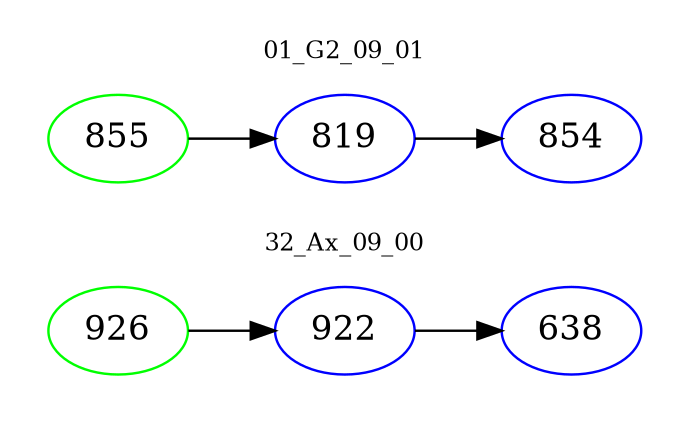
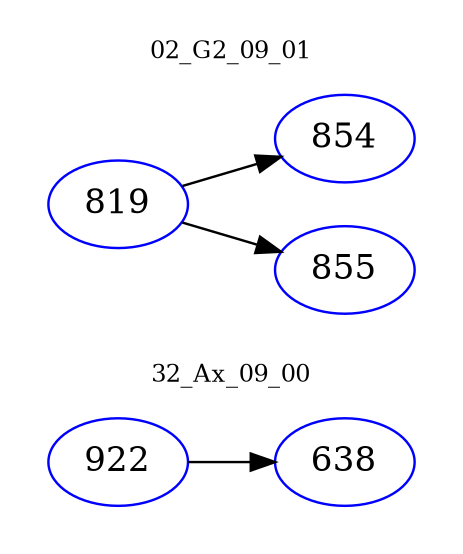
cluster "01_G2_09_01": label "01_G2_09_01" -> "02_G2_09_01"
node "855": color green -> blue
edge "855" -> "819": reversed
node "926": removed
